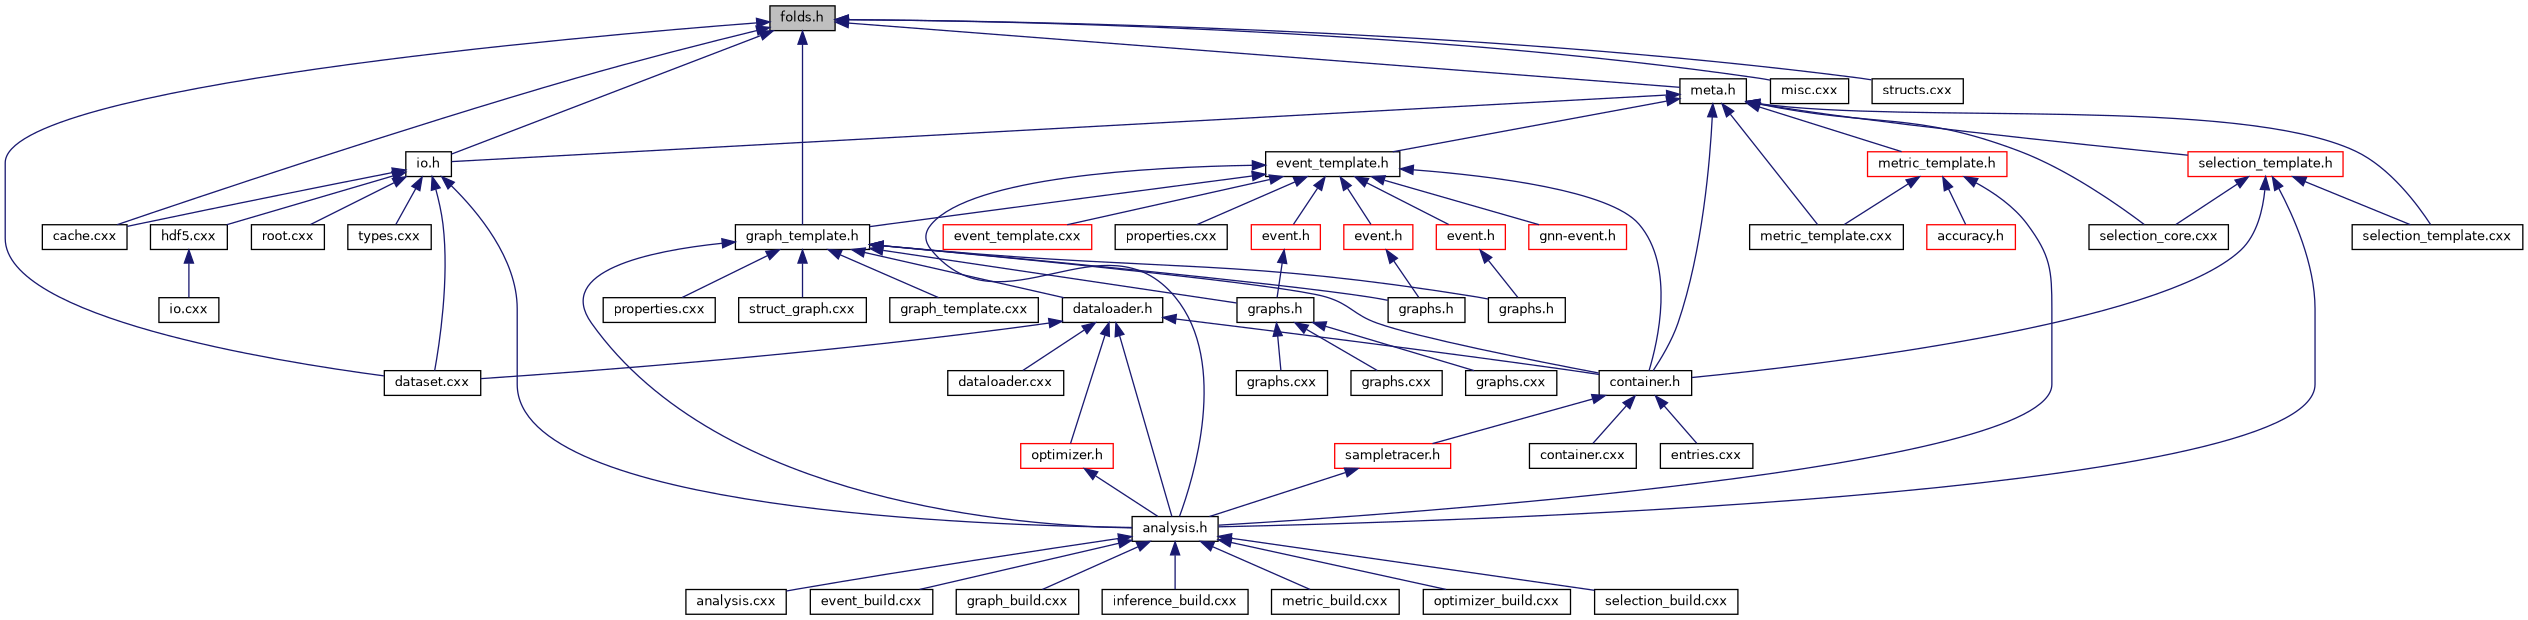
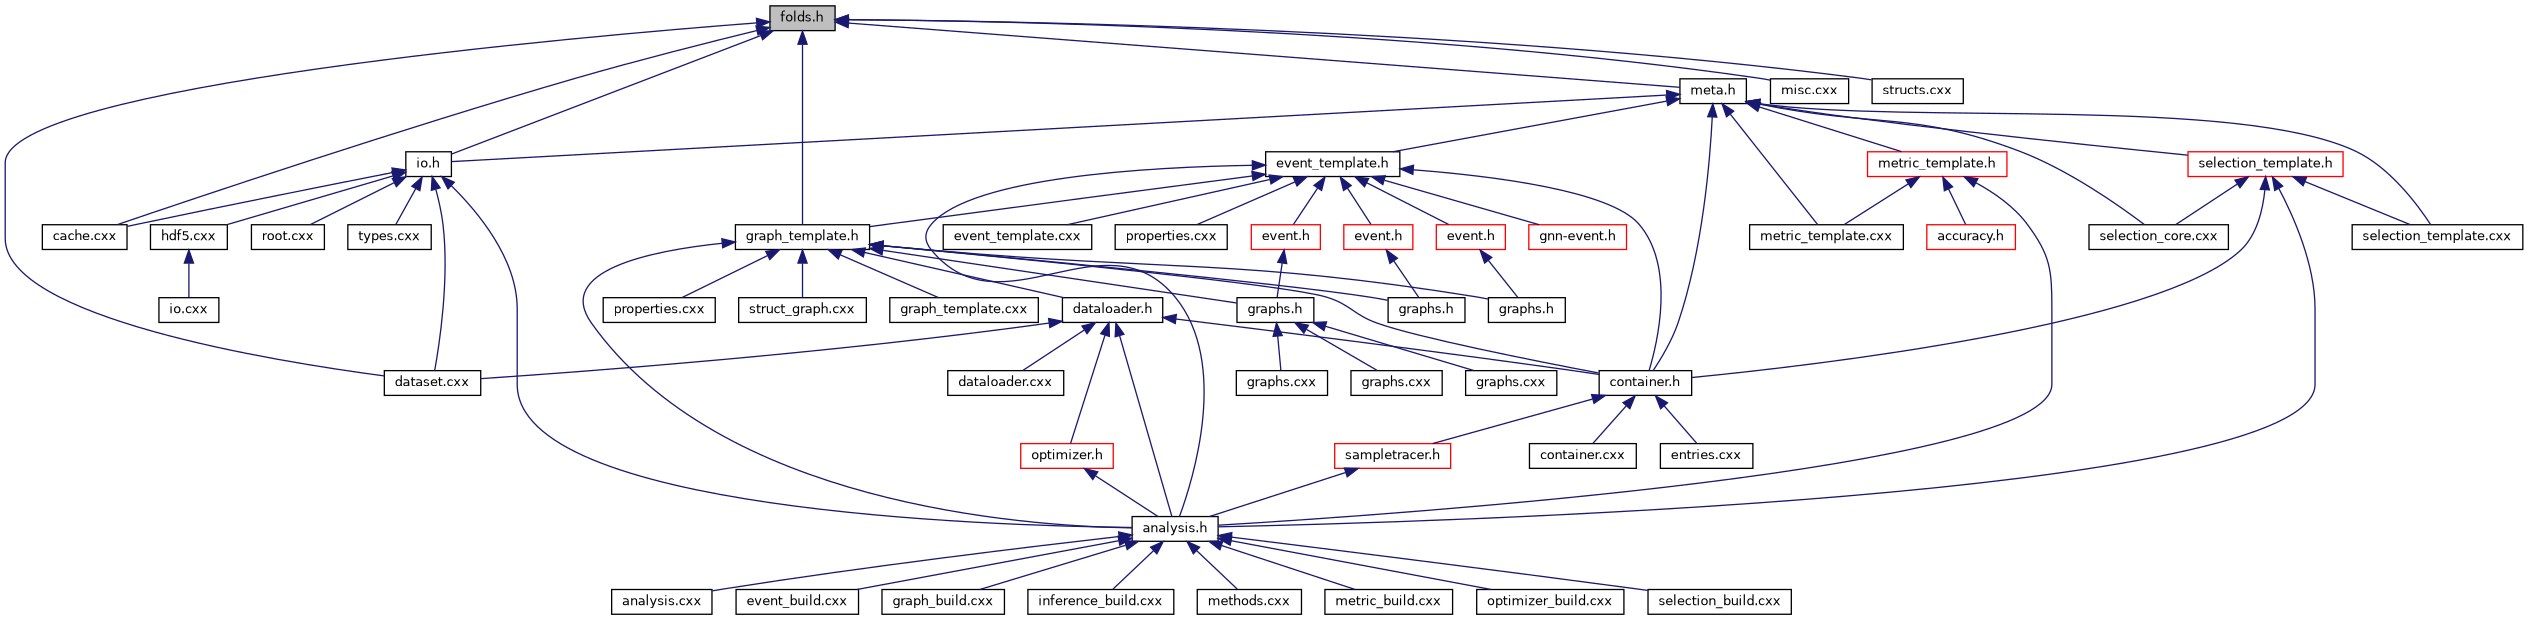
node "event_template.cxx": color red -> black
node "methods.cxx": added
